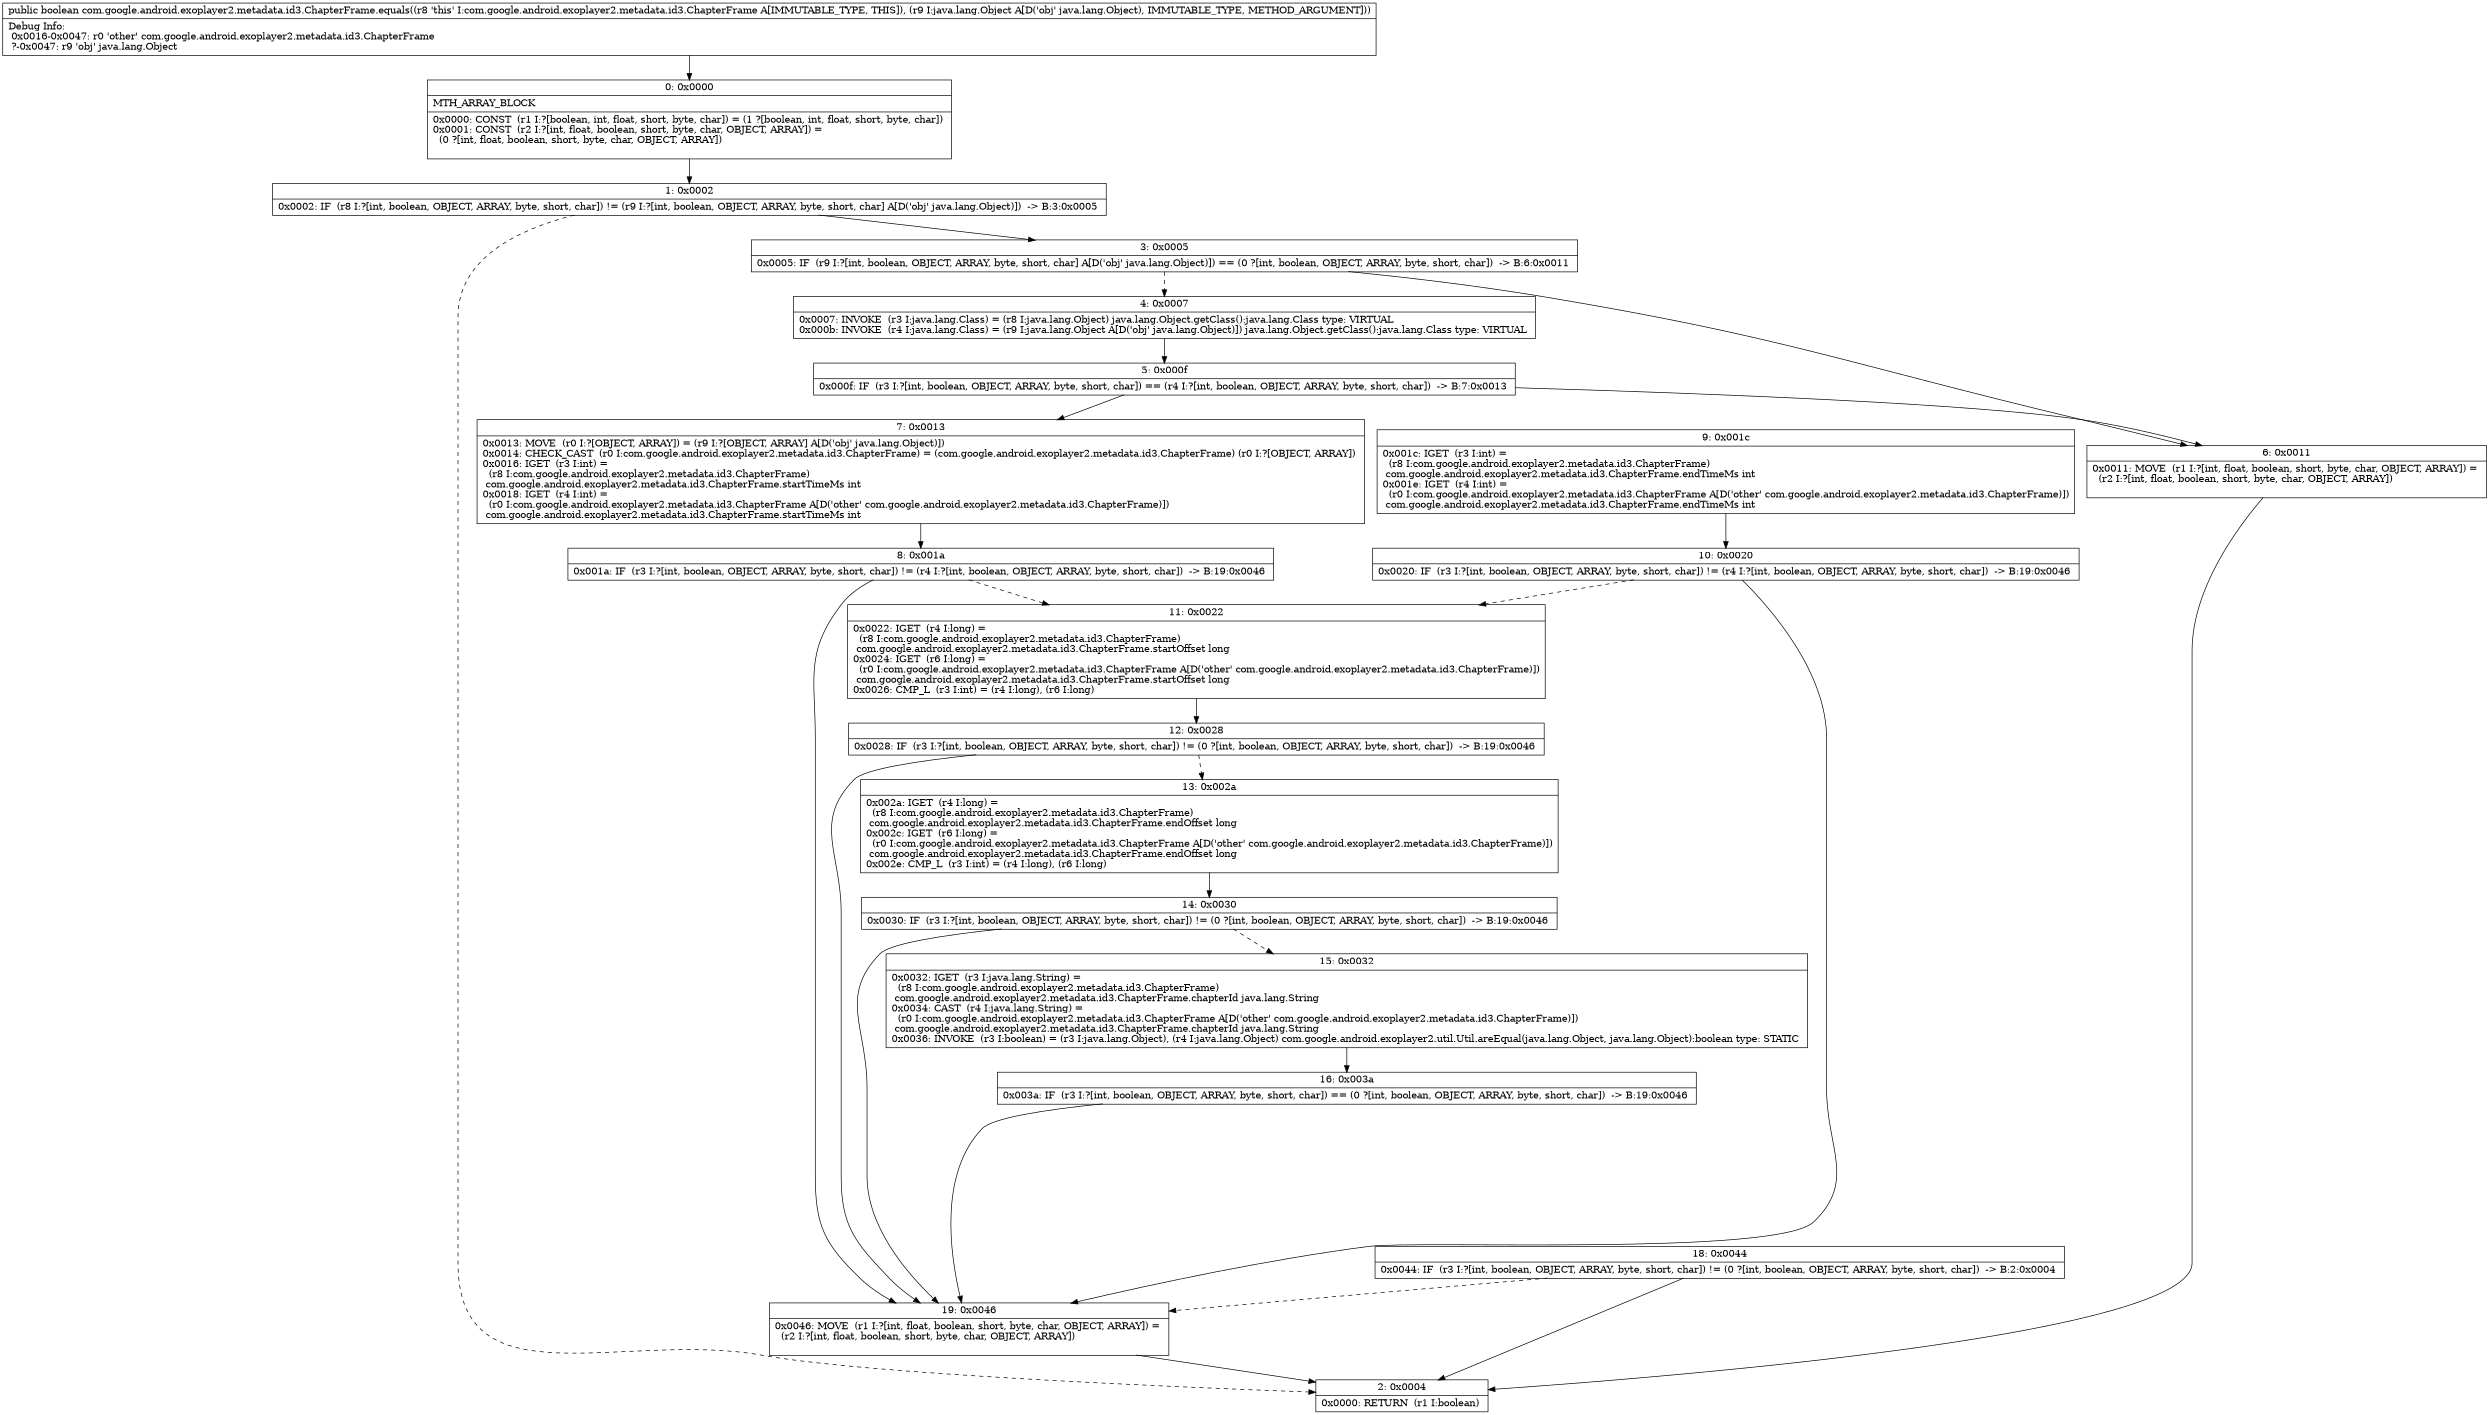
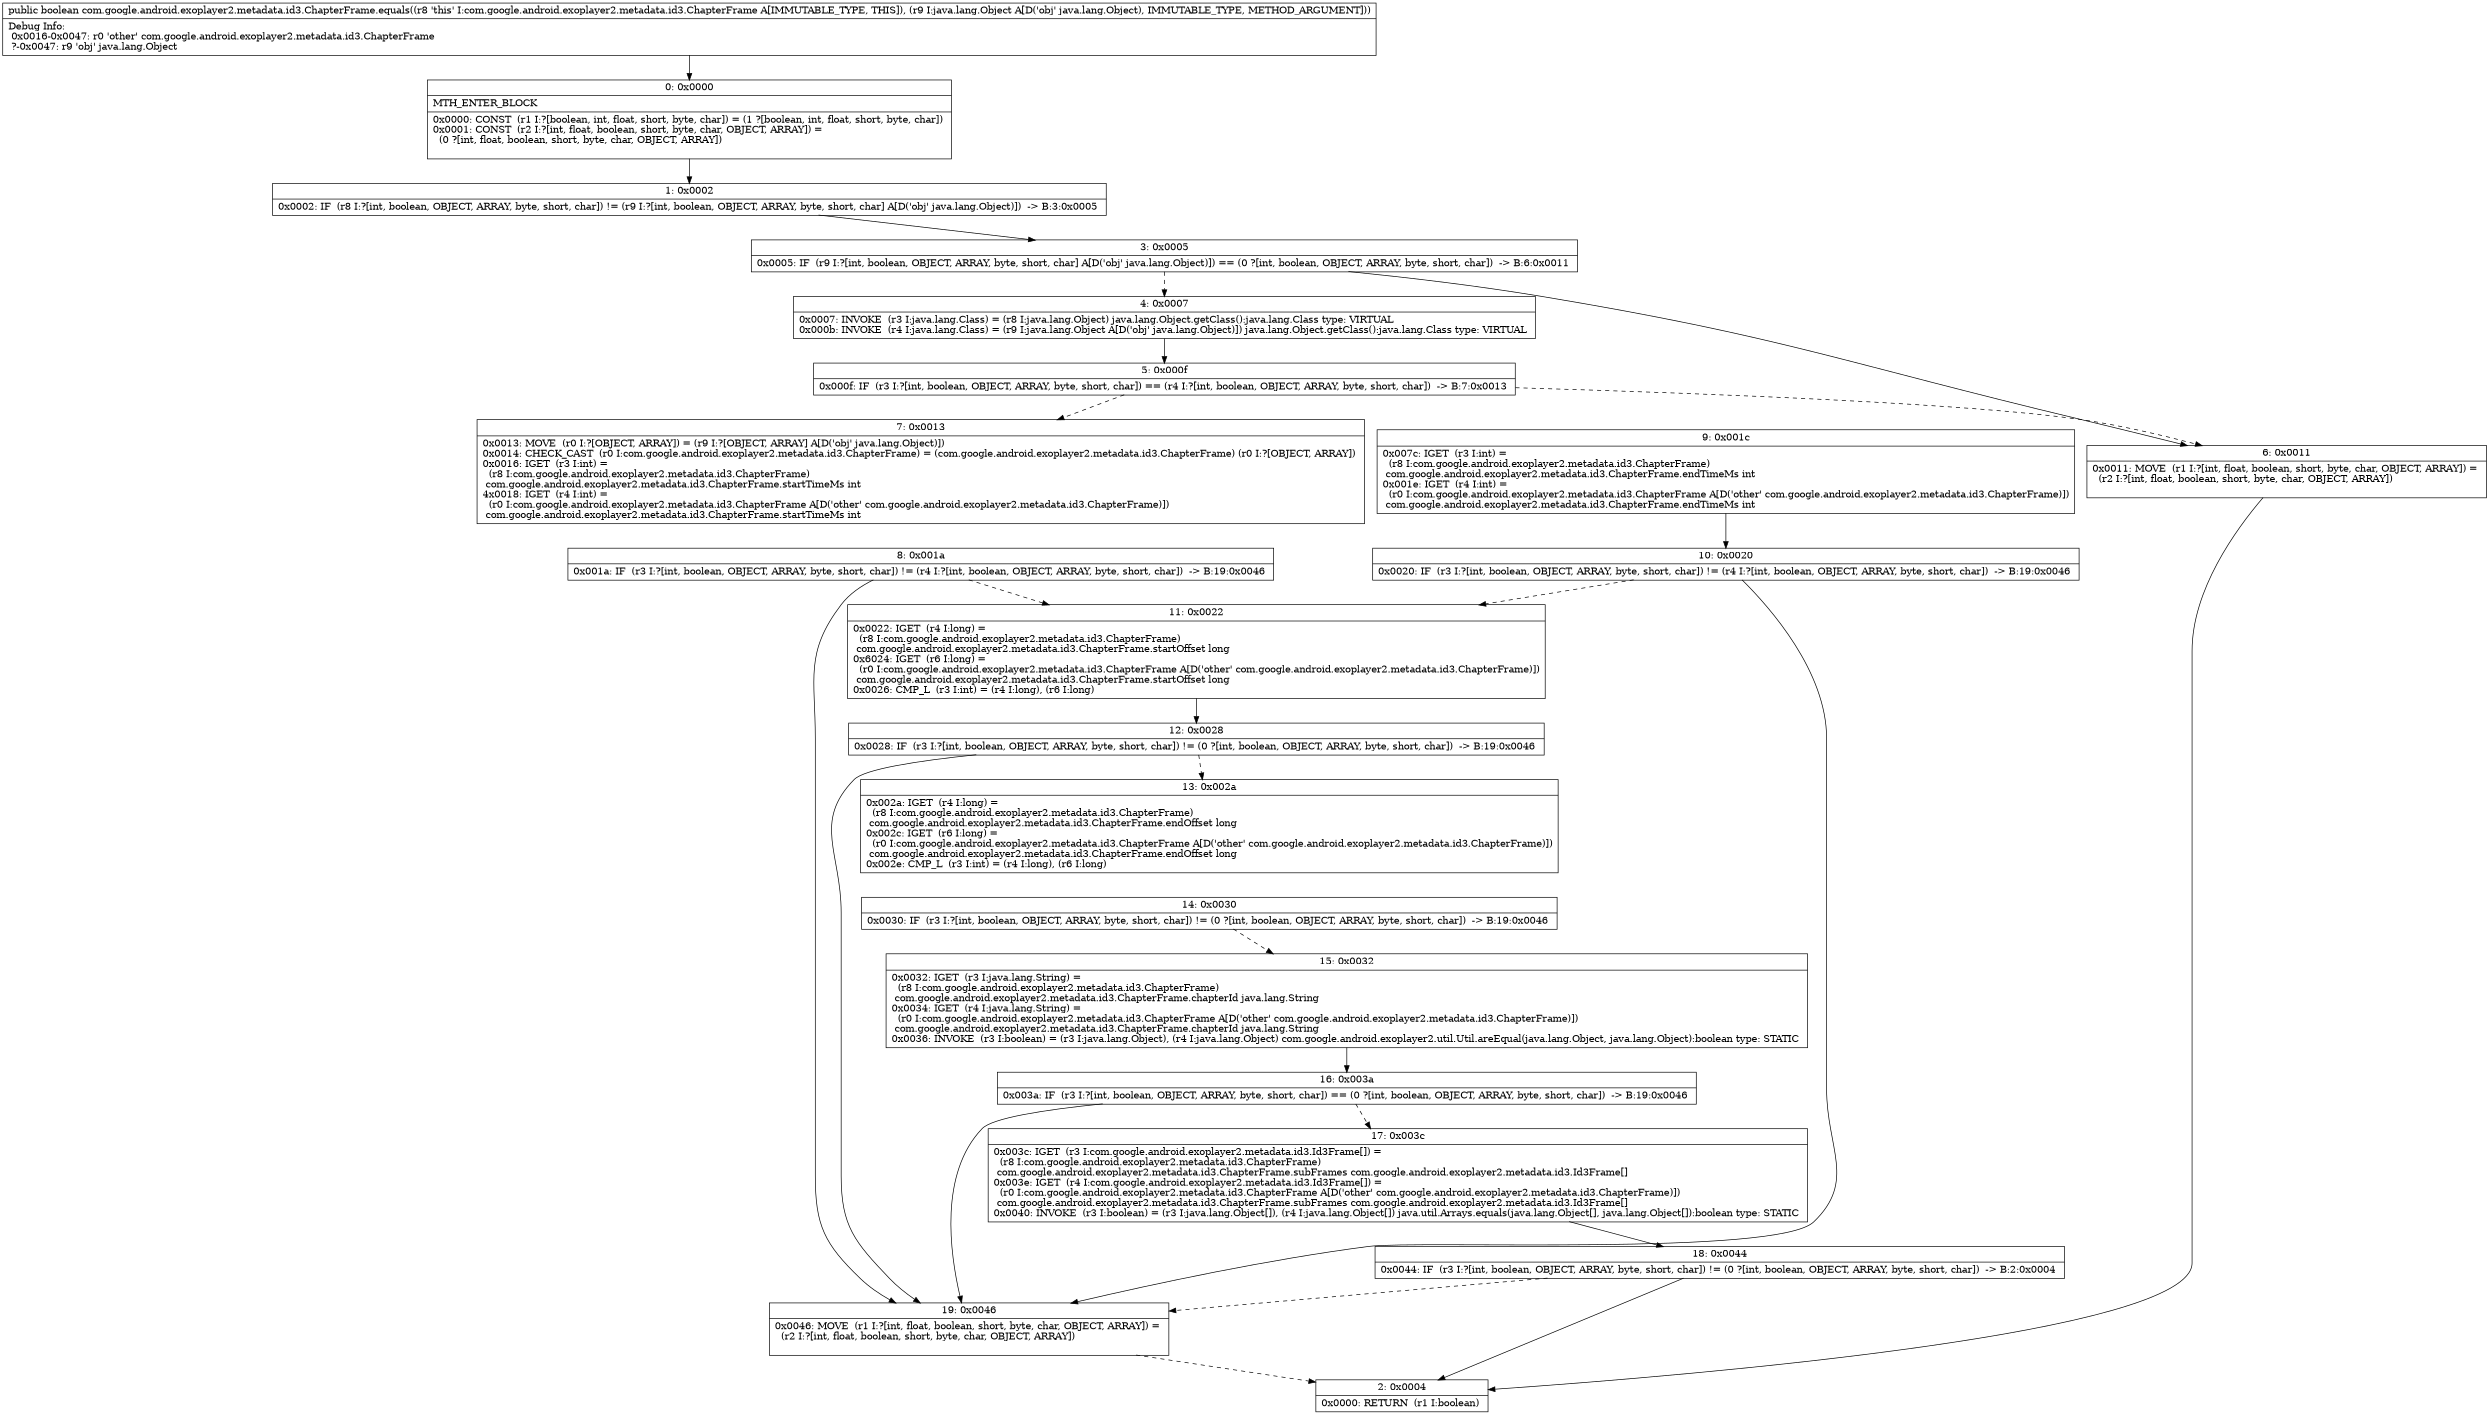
node "0: 0x0000": text "MTH_ARRAY_BLOCK" -> "MTH_ENTER_BLOCK"
edge "5: 0x000f" -> "6: 0x0011": style solid -> dashed
edge "5: 0x000f" -> "7: 0x0013": style solid -> dashed
node "9: 0x001c": text "0x001c: IGET  (r3 I:int) =" -> "0x007c: IGET  (r3 I:int) ="
node "7: 0x0013": text "0x0018: IGET  (r4 I:int) =" -> "4x0018: IGET  (r4 I:int) ="
edge "7: 0x0013" -> "8: 0x001a": removed
node "11: 0x0022": text "0x0024: IGET  (r6 I:long) =" -> "0x6024: IGET  (r6 I:long) ="
edge "13: 0x002a" -> "14: 0x0030": removed
node "15: 0x0032": text "0x0034: CAST  (r4 I:java.lang.String) =" -> "0x0034: IGET  (r4 I:java.lang.String) ="
edge "14: 0x0030" -> "19: 0x0046": removed
edge "1: 0x0002" -> "2: 0x0004": removed
node "17: 0x003c": added
edge "19: 0x0046" -> "2: 0x0004": style solid -> dashed
